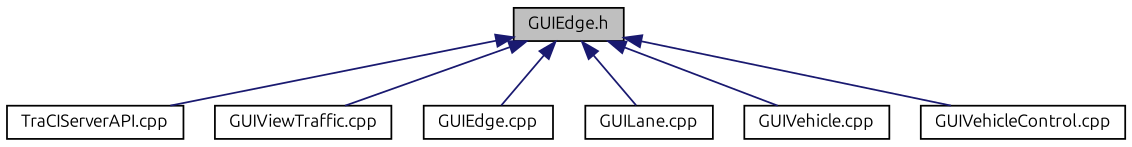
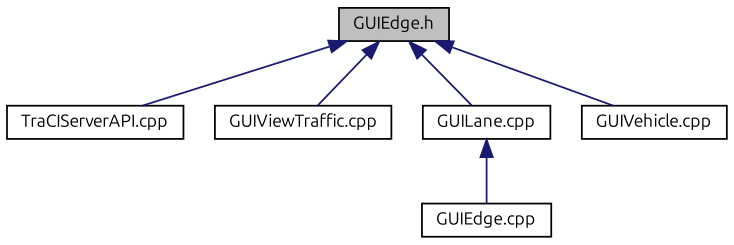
edge "GUIEdge.cpp" -> "GUIEdge.h": now "GUIEdge.cpp" -> "GUILane.cpp"
node "GUIVehicleControl.cpp": removed
